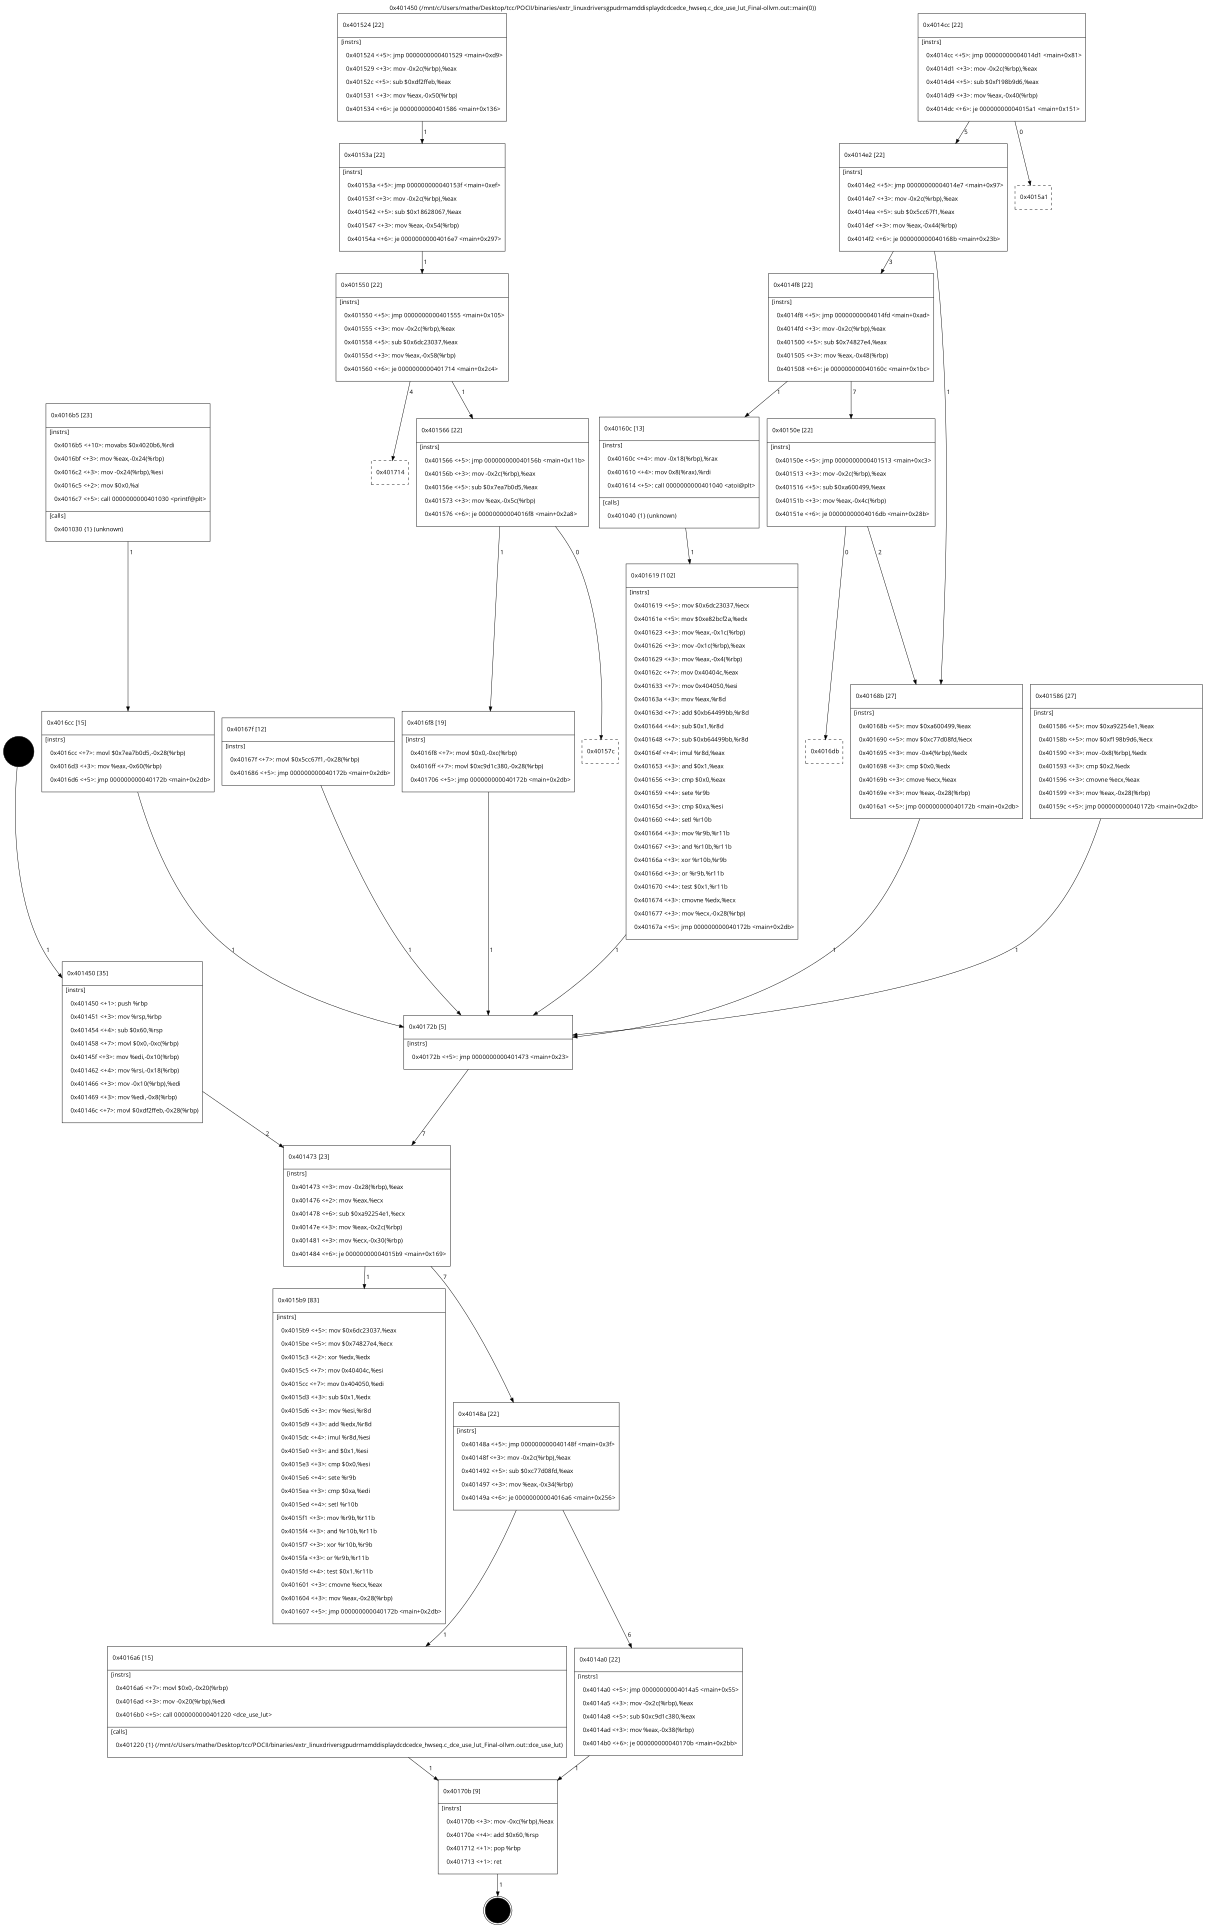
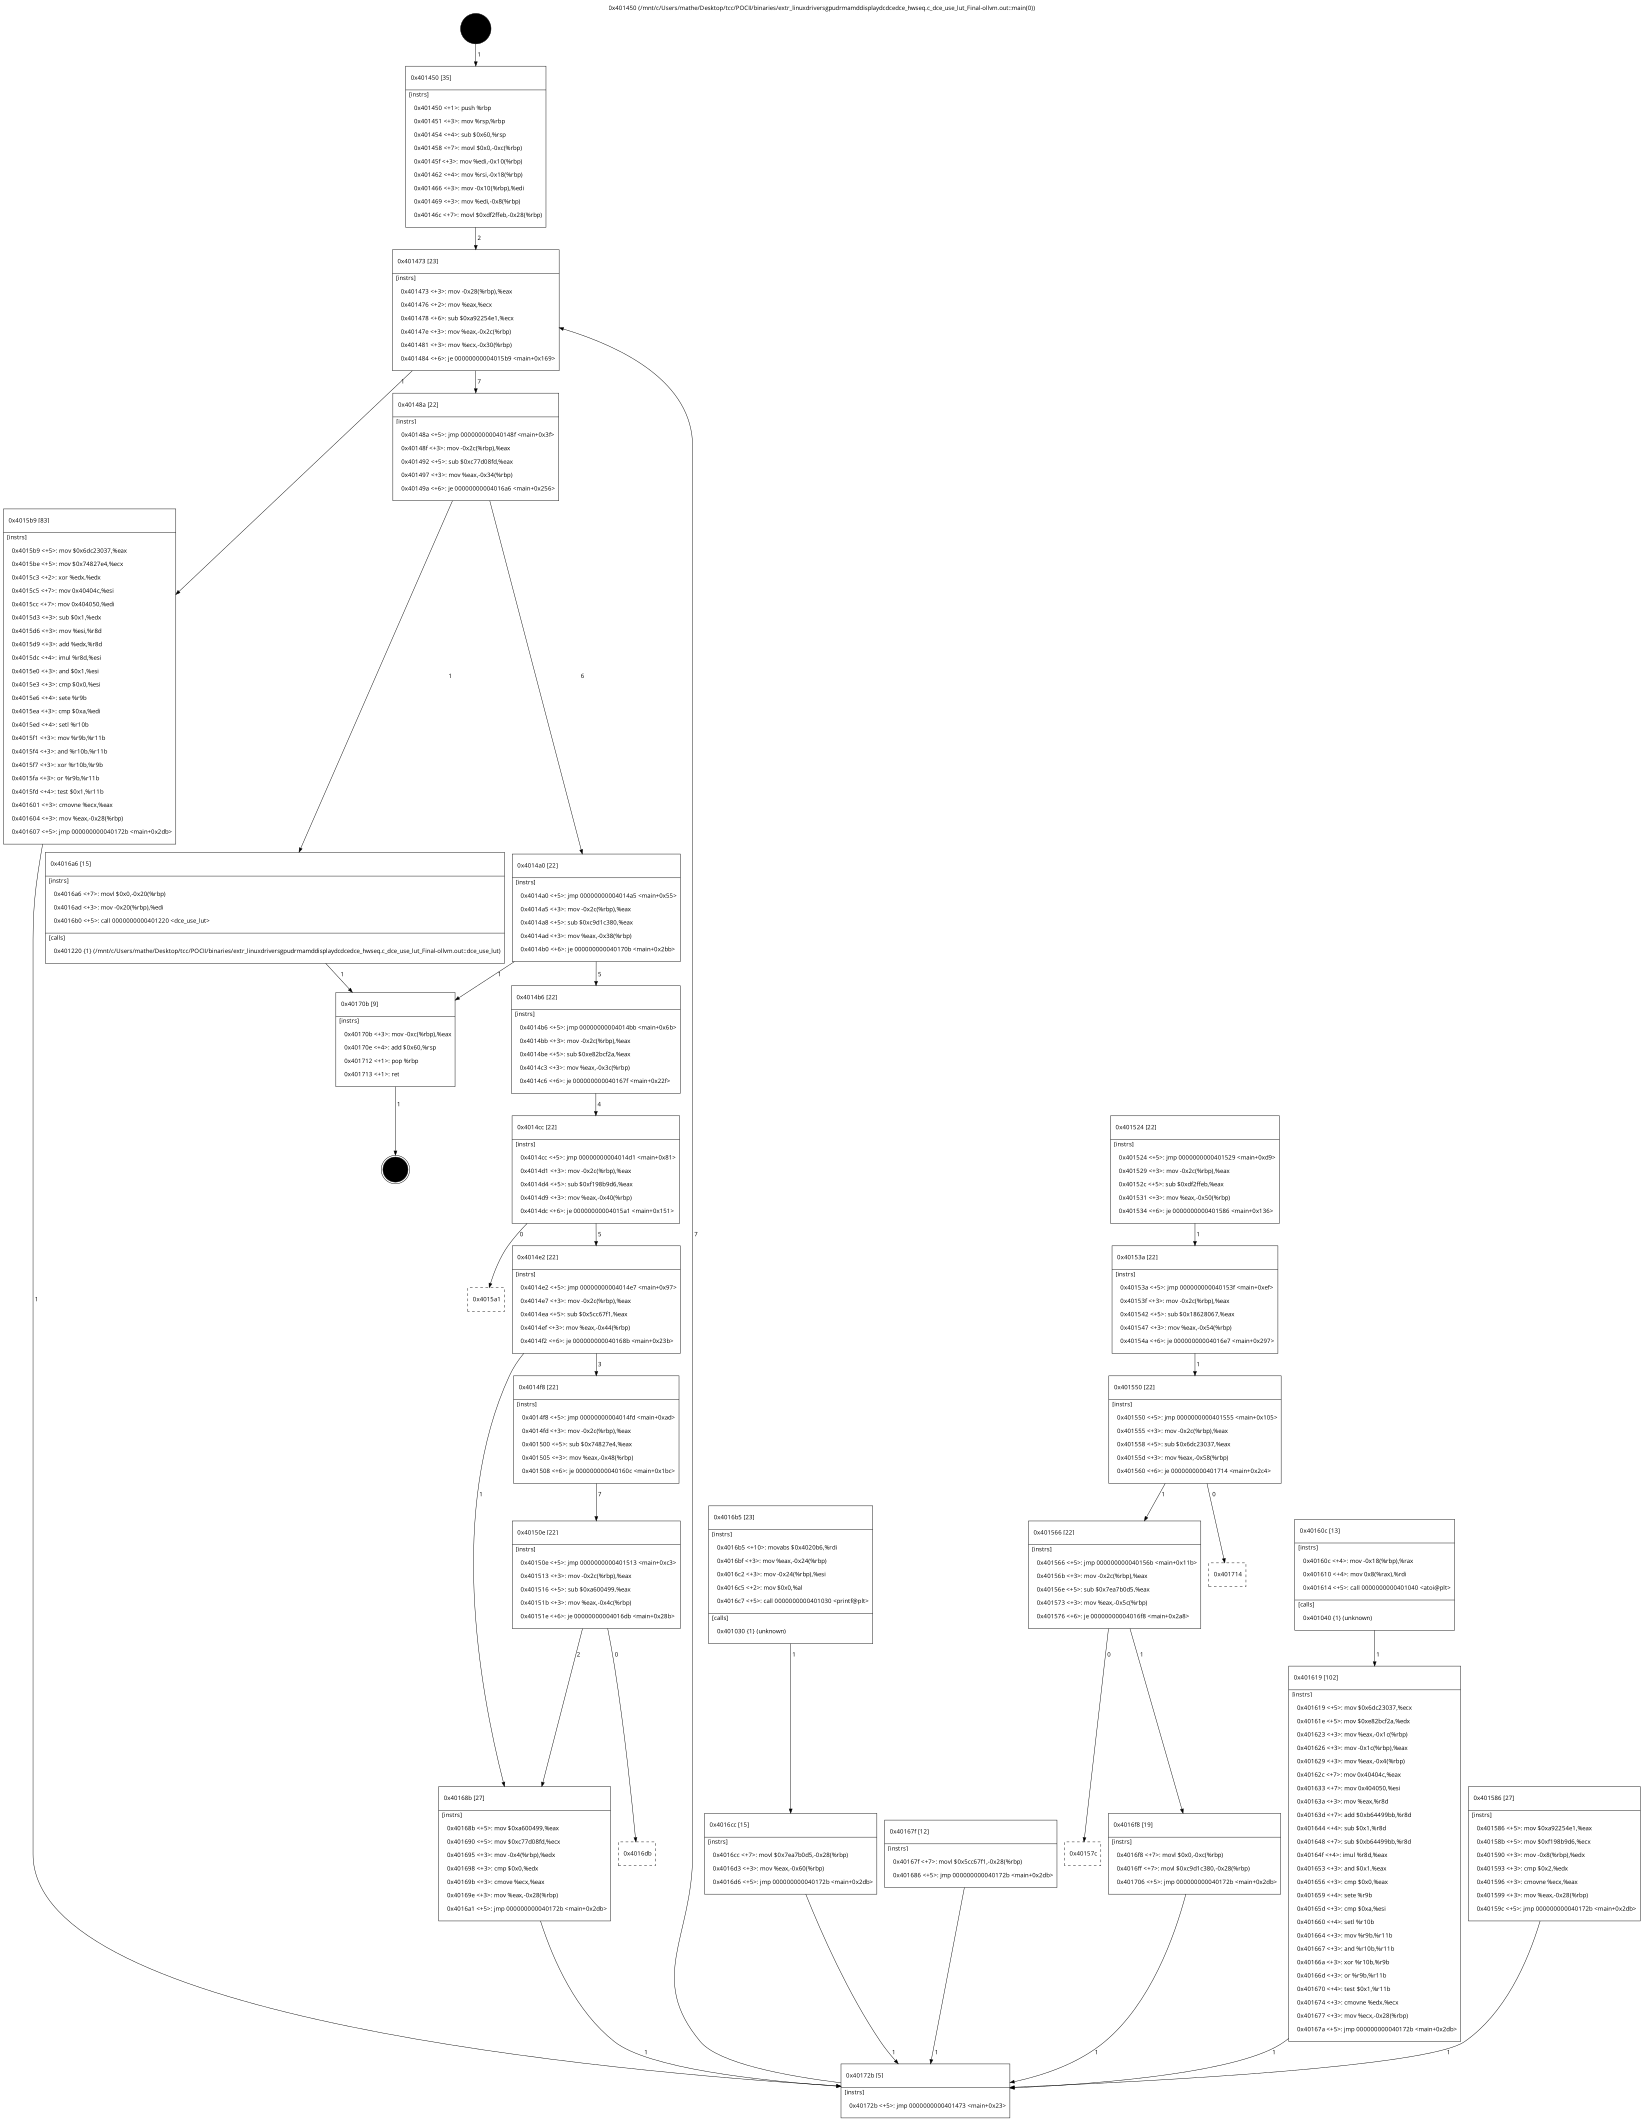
edge "0x401550 [22]" -> "0x401714": label " 4" -> " 0"
edge "0x4014f8 [22]" -> "0x40160c [13]": removed, label "1"
node "0x4014b6 [22]": added
edge "0x4015b9 [83]" -> "0x40172b [5]": added, label "1"
